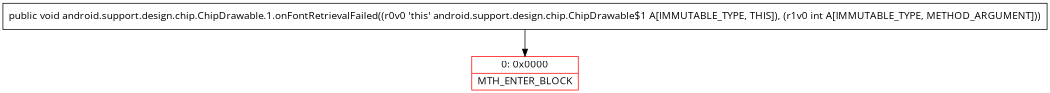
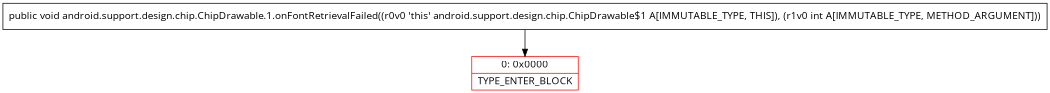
node "0: 0x0000": text "MTH_ENTER_BLOCK" -> "TYPE_ENTER_BLOCK"
